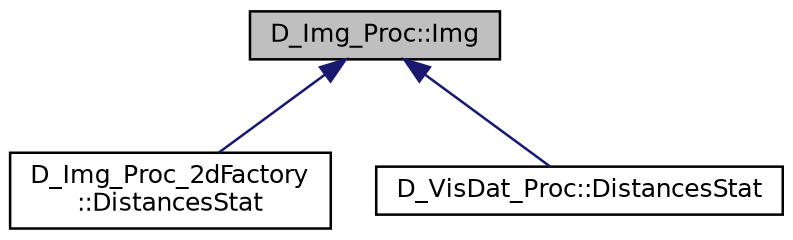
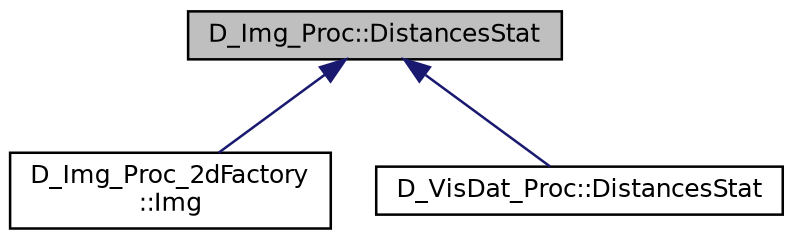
node "D_Img_Proc::Img": label "D_Img_Proc::Img" -> "D_Img_Proc::DistancesStat"
node "D_Img_Proc_2dFactory ::DistancesStat": label "D_Img_Proc_2dFactory ::DistancesStat" -> "D_Img_Proc_2dFactory ::Img"
